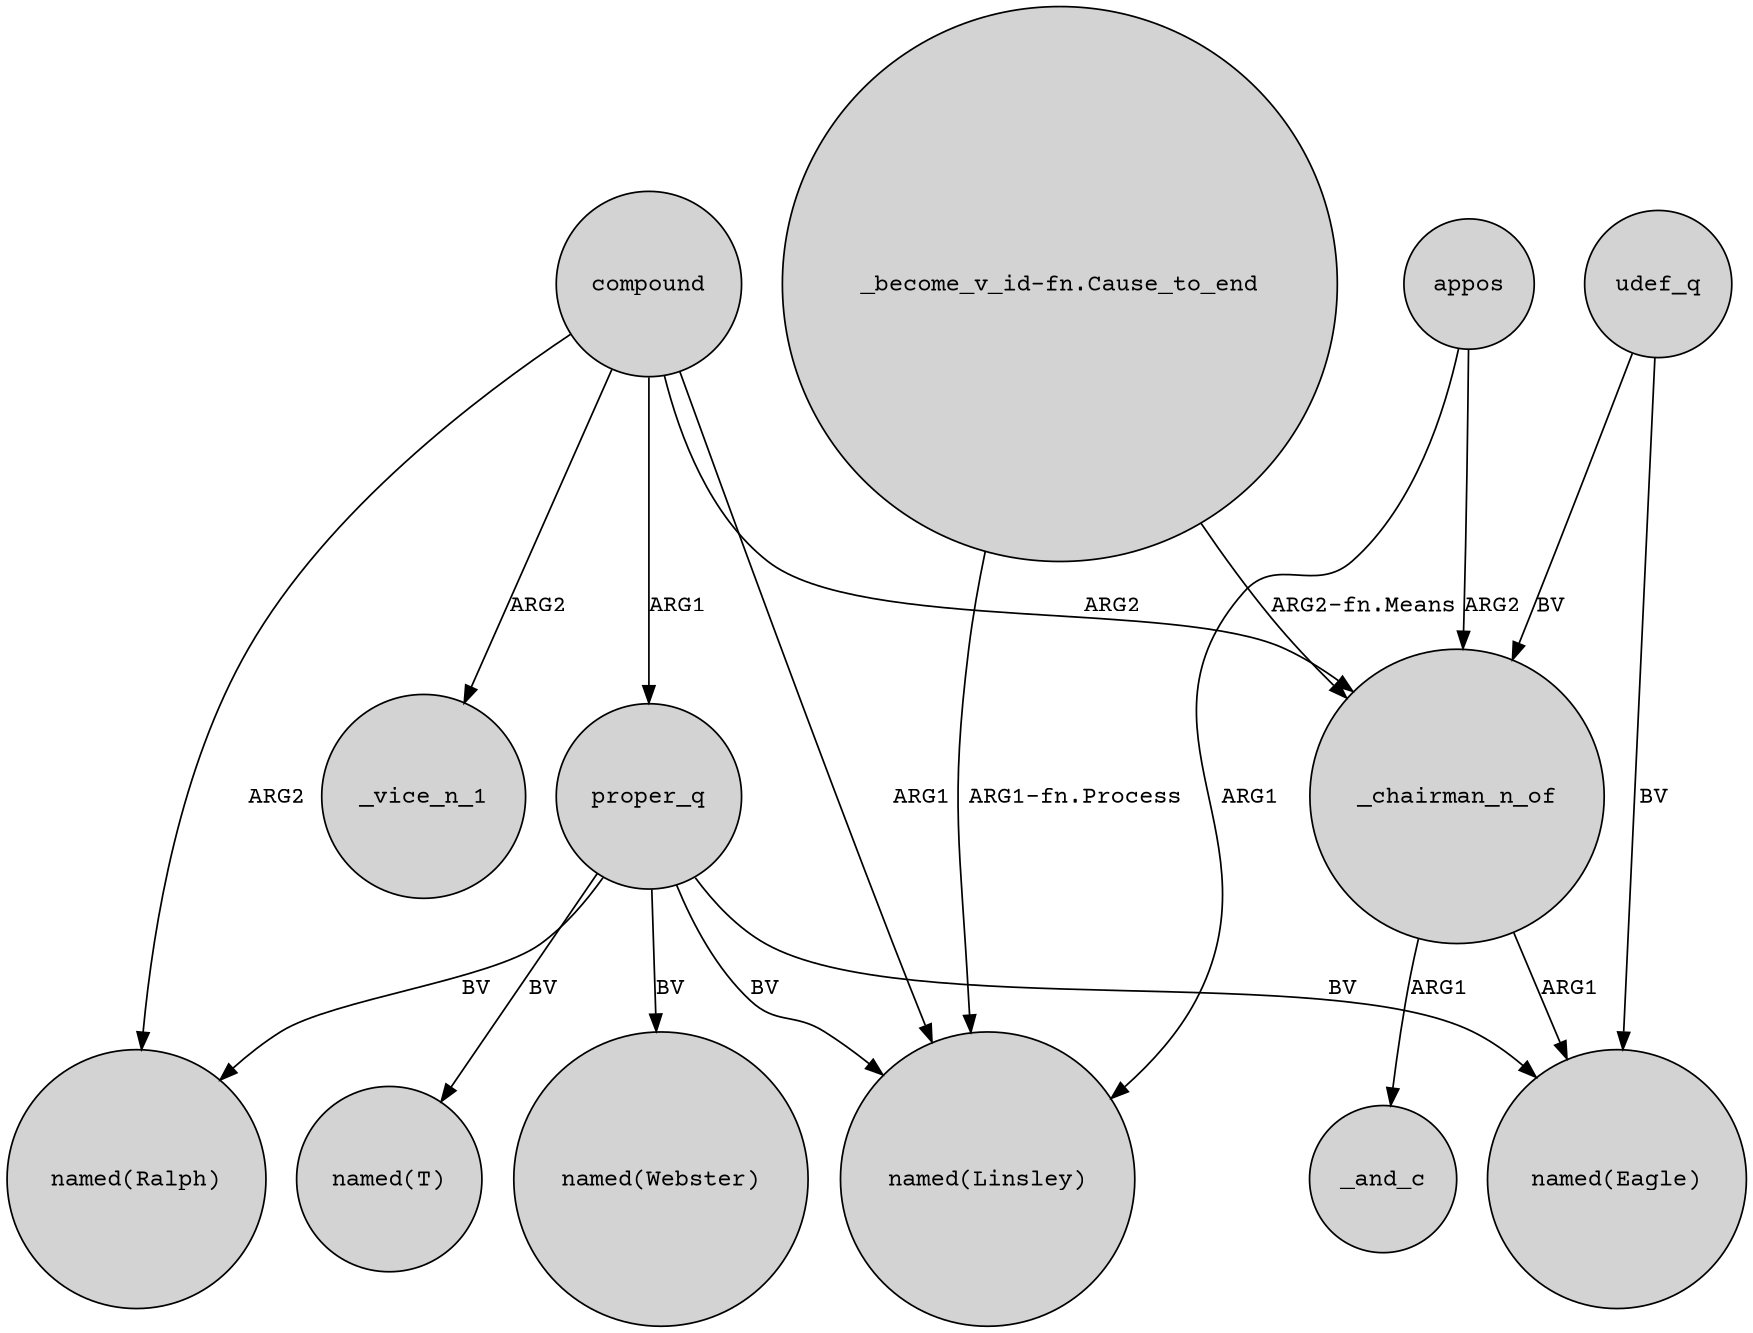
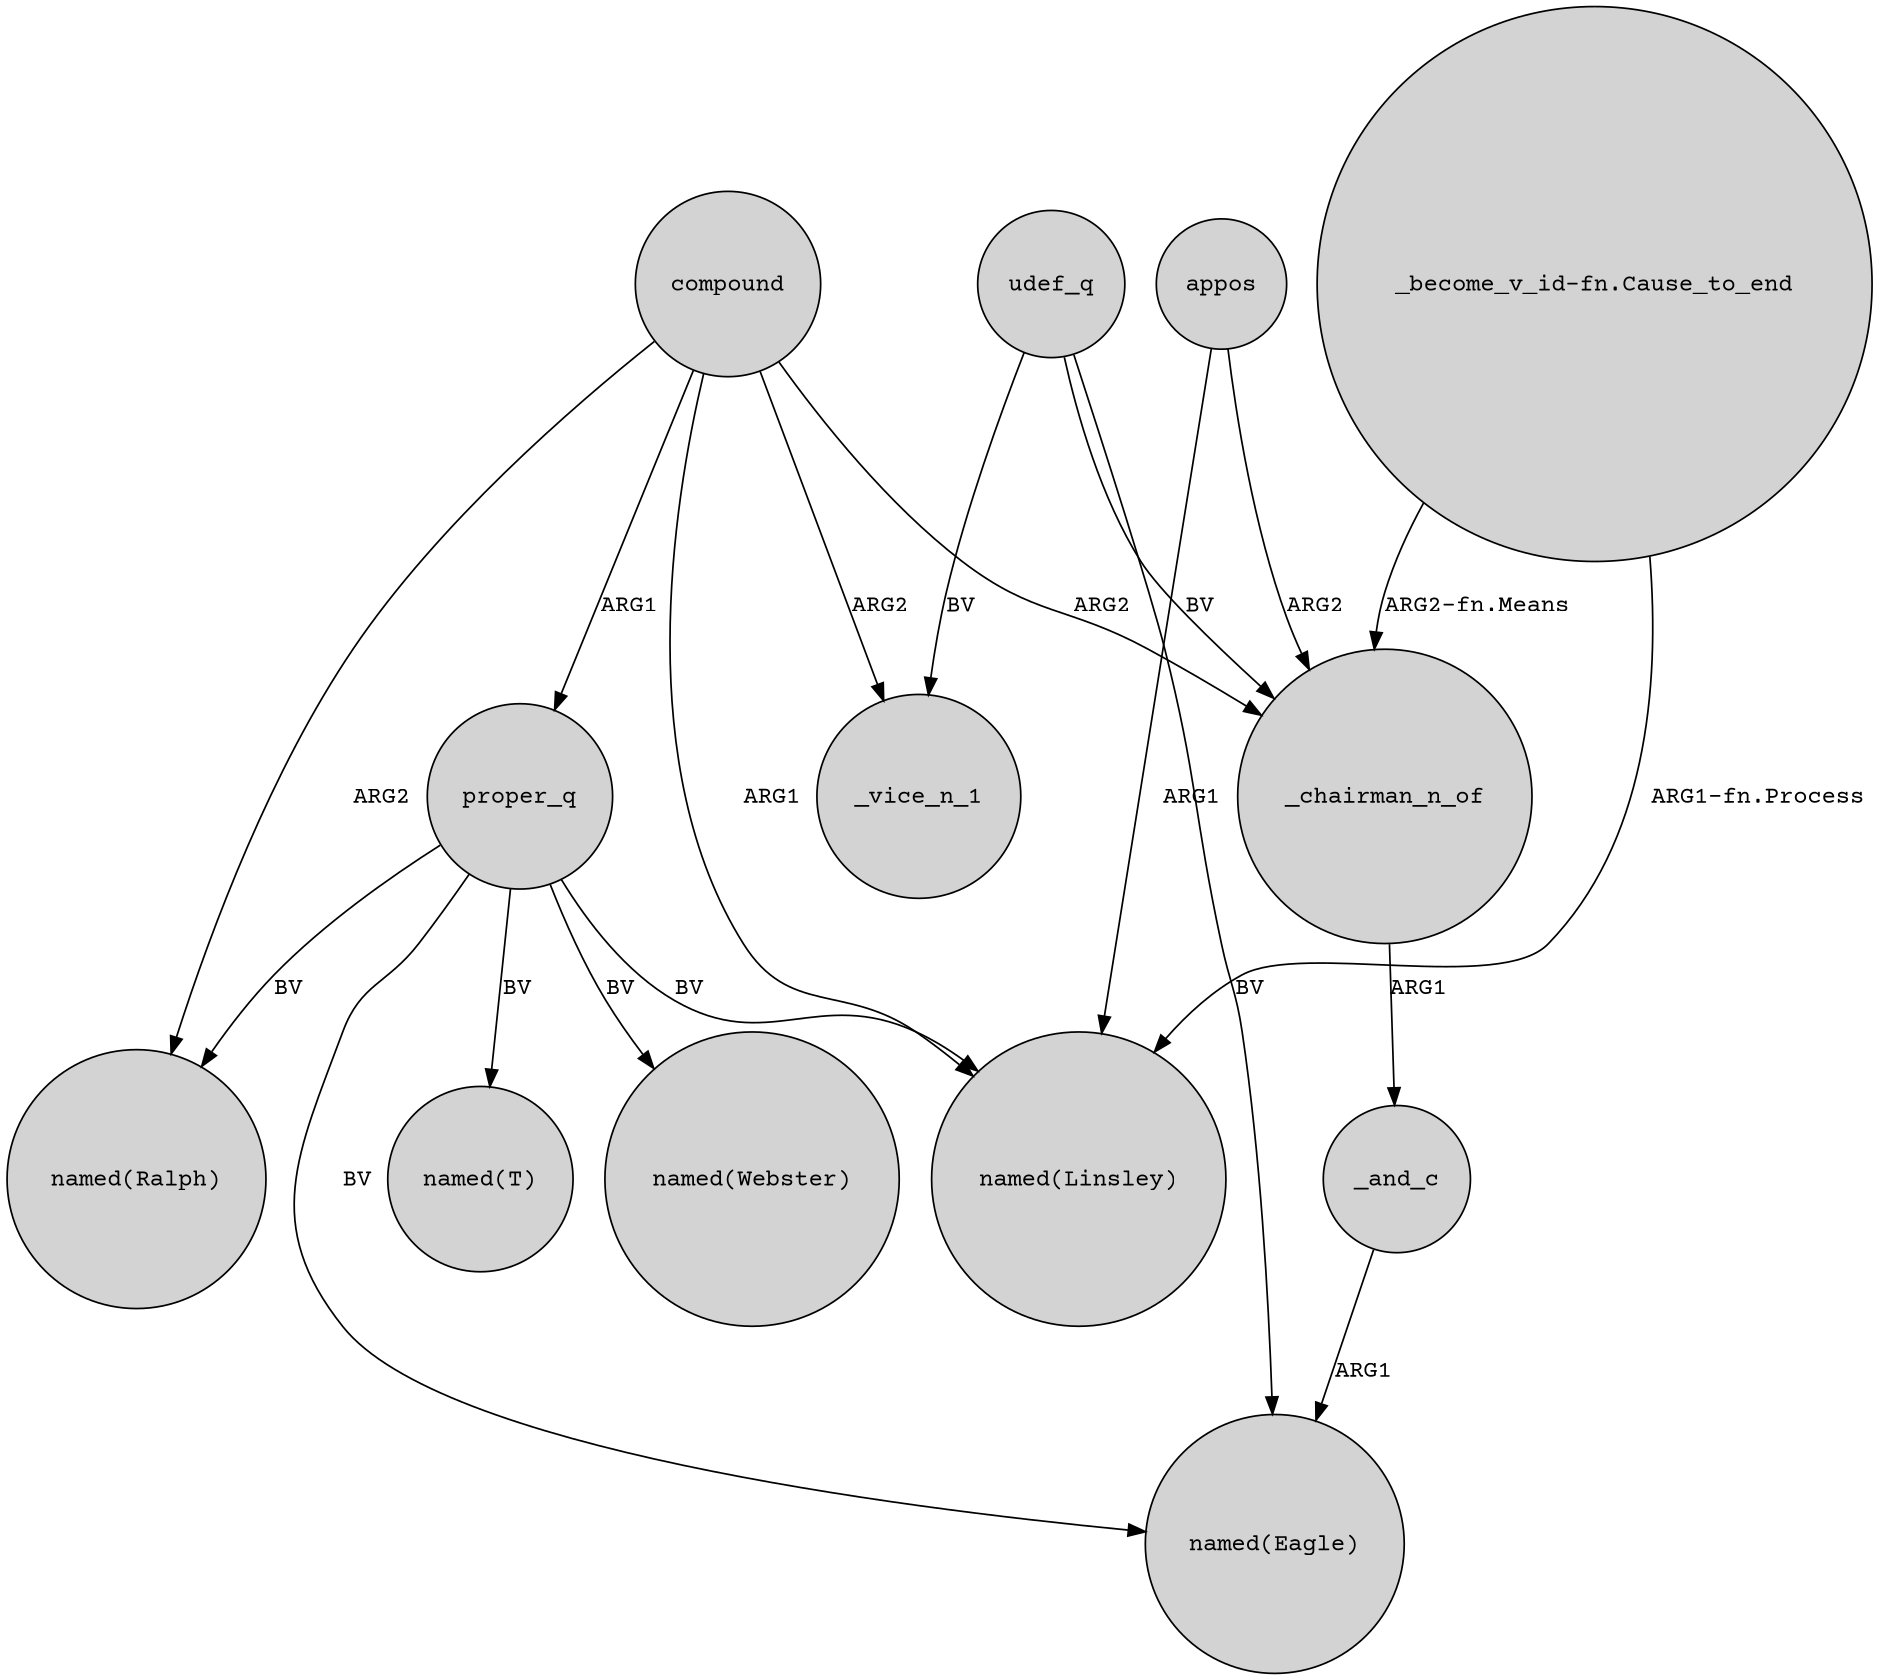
edge "udef_q" -> "_vice_n_1": added, label "BV"
edge "_chairman_n_of" -> "named(Eagle)": now "_and_c" -> "named(Eagle)"
